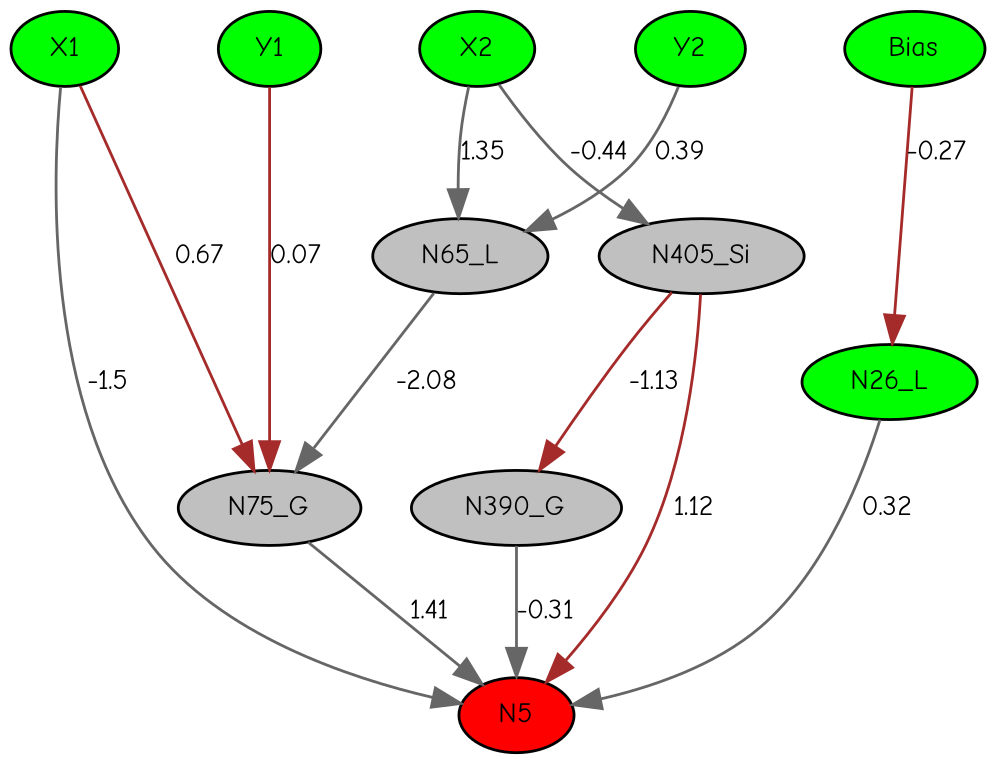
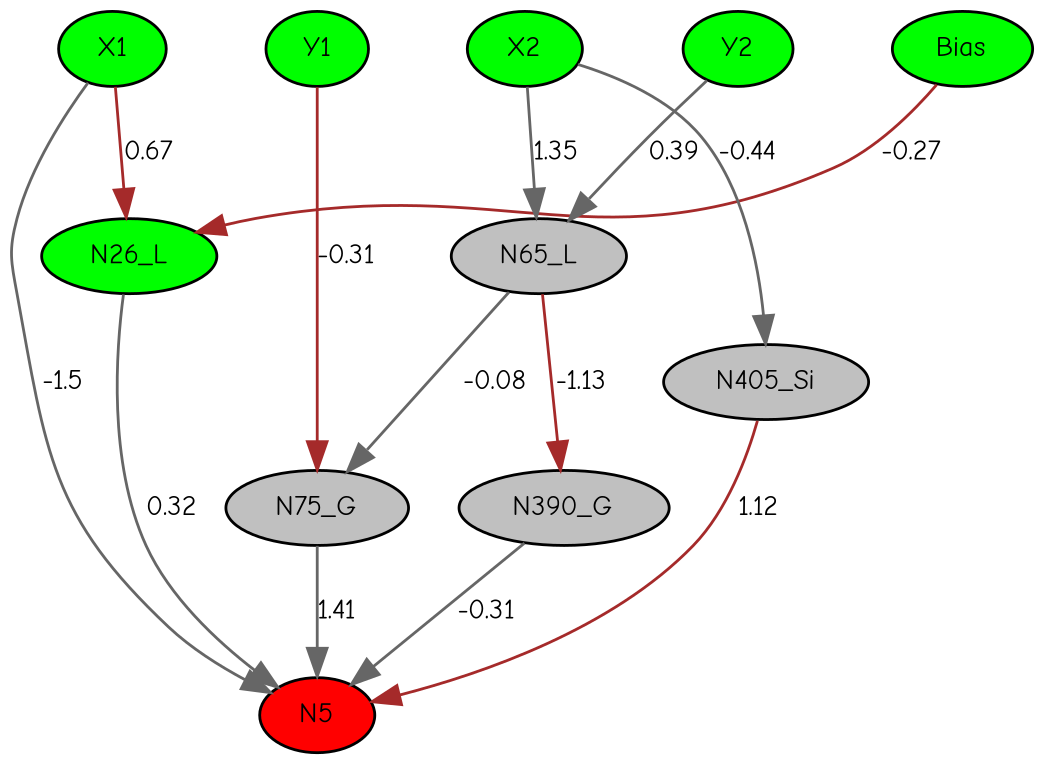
edge "Y1" -> "N75_G": label "0.07" -> "-0.31"
edge "X1" -> "N75_G": now "X1" -> "N26_L"
edge "N405_Si" -> "N390_G": now "N65_L" -> "N390_G"
edge "N65_L" -> "N75_G": label "-2.08" -> "-0.08"
